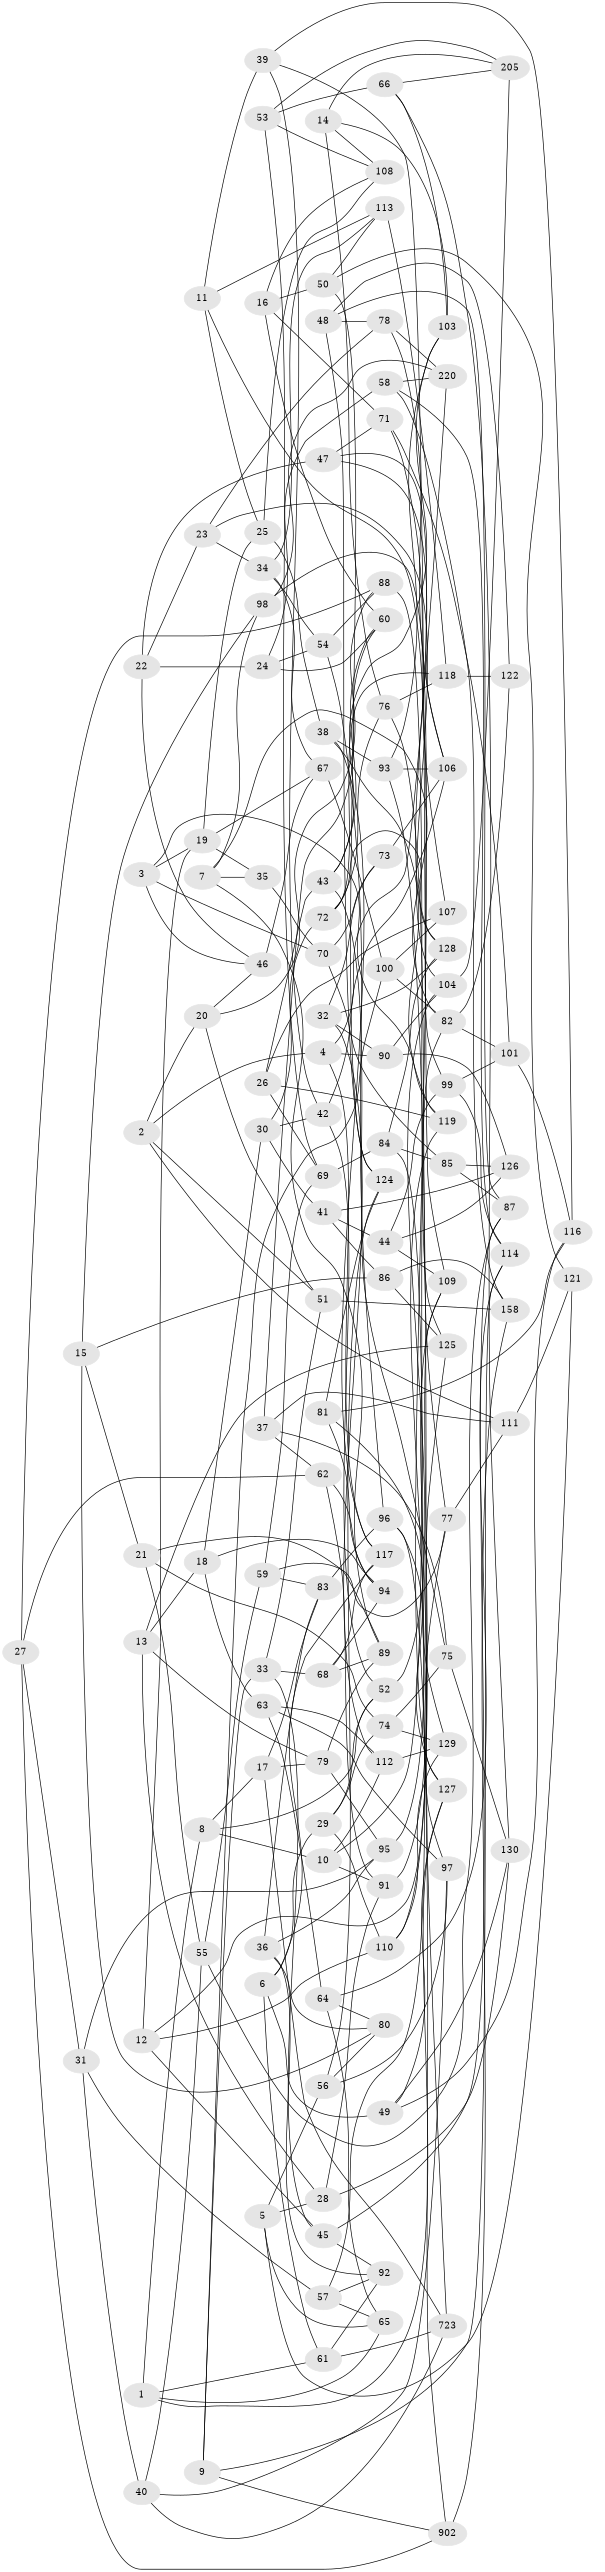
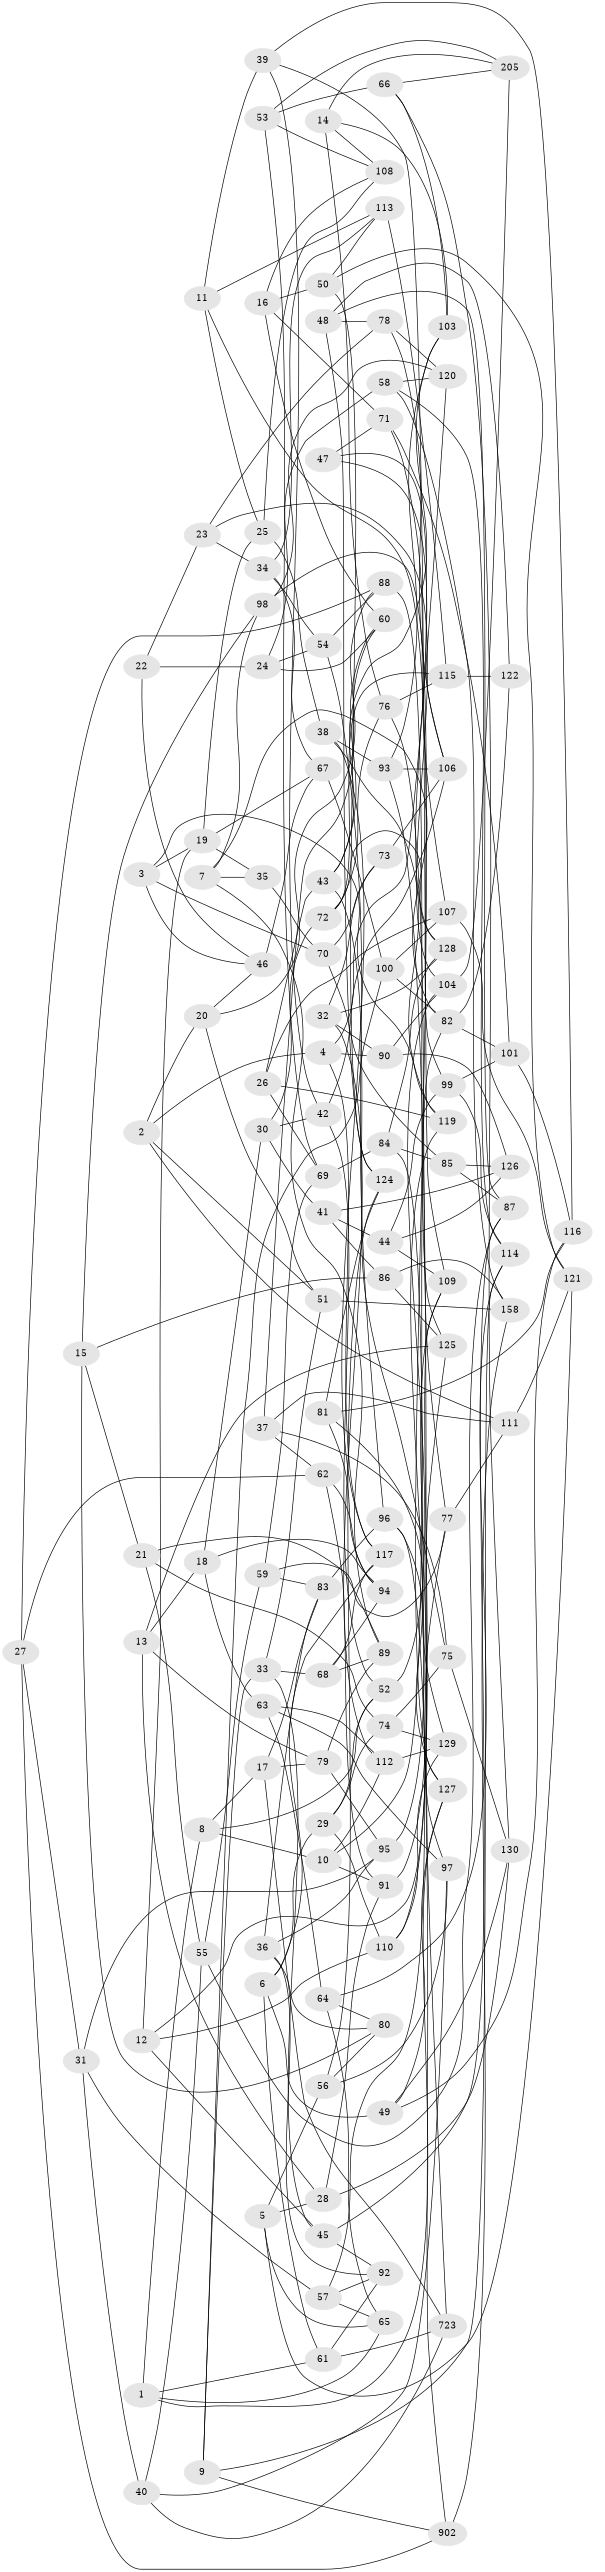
node "220": label "220" -> "120"
edge "47" -- "22": removed
node "118": label "118" -> "115"
edge "107" -- "121": added
